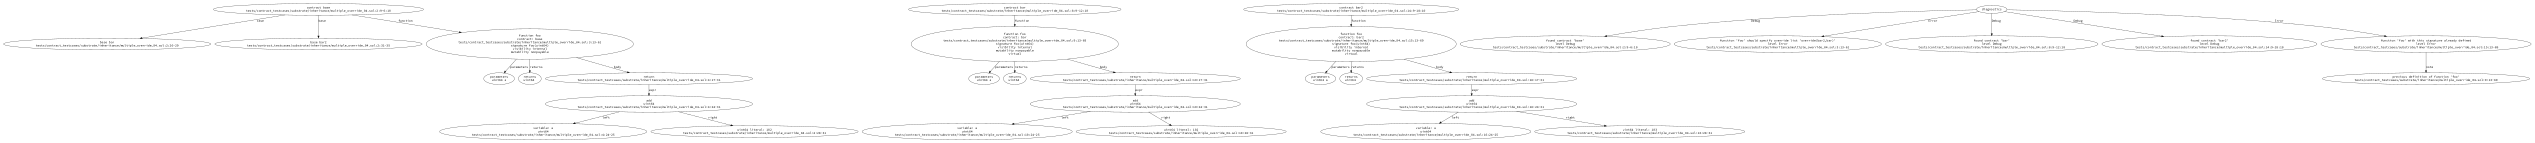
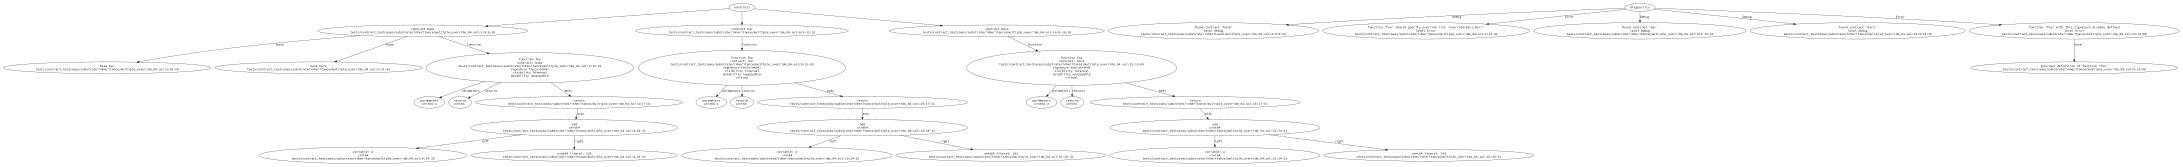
node "contracts": added
